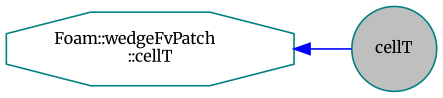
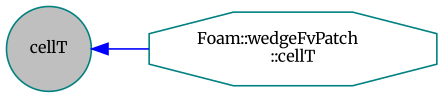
edge "cellT" -> "Foam::wedgeFvPatch ::cellT": reversed
